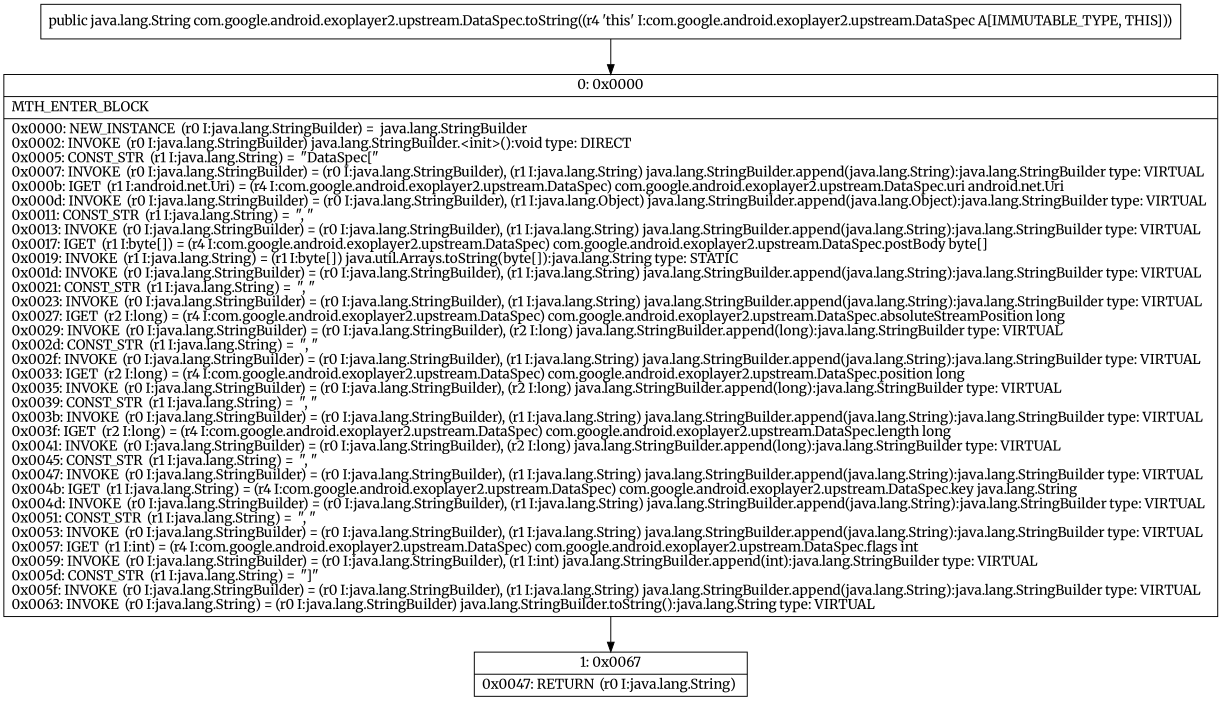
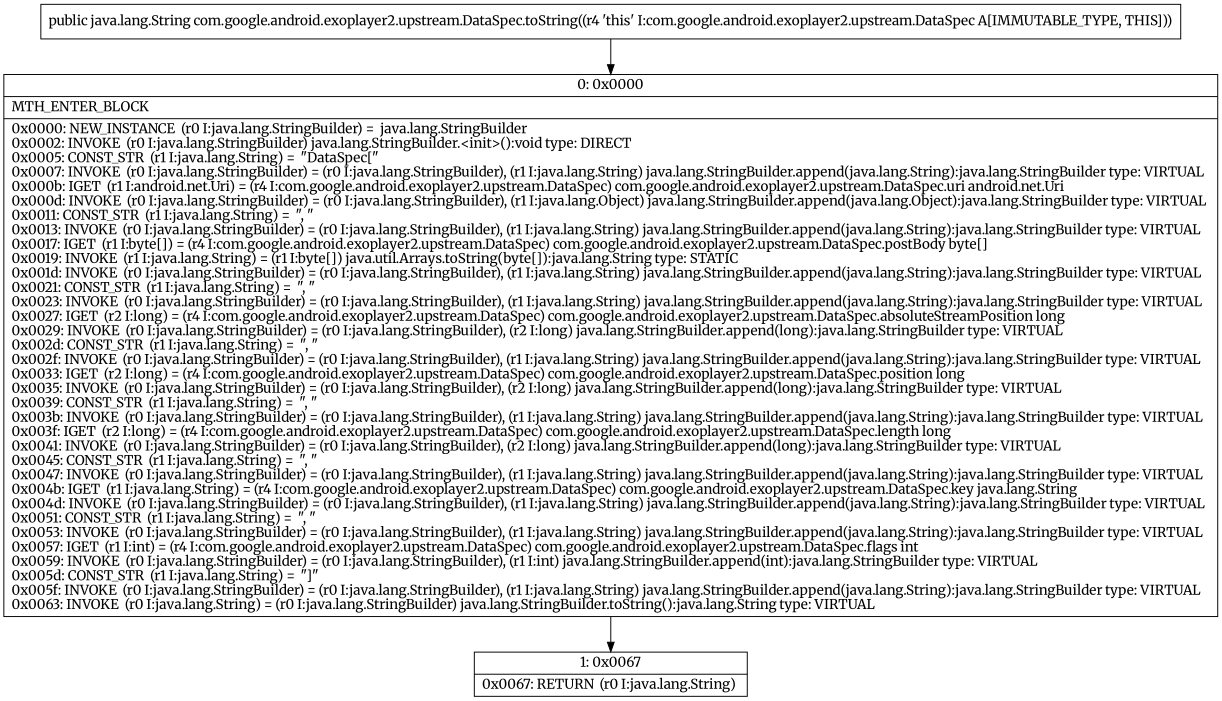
node "1: 0x0067": text "0x0047: RETURN  (r0 I:java.lang.String)" -> "0x0067: RETURN  (r0 I:java.lang.String)"
